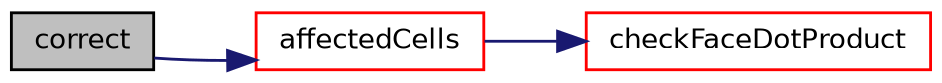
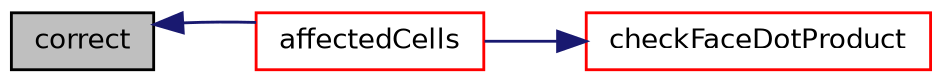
edge "correct" -> "affectedCells": reversed
